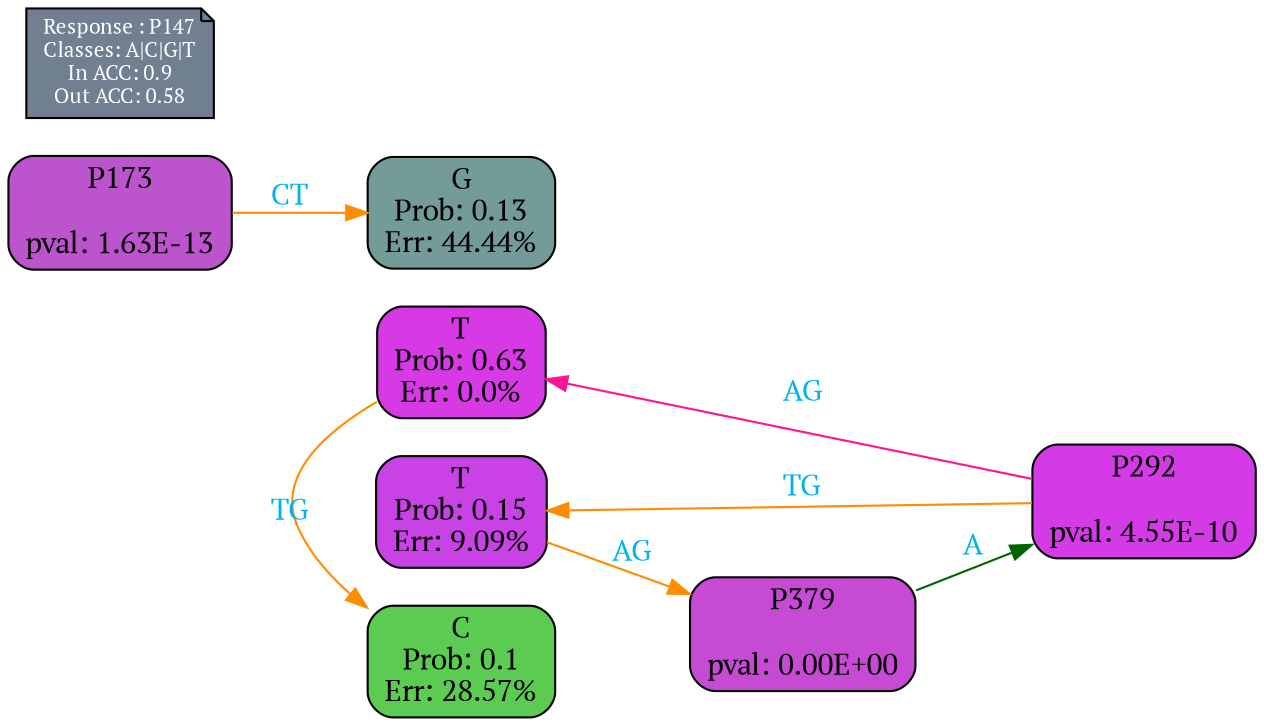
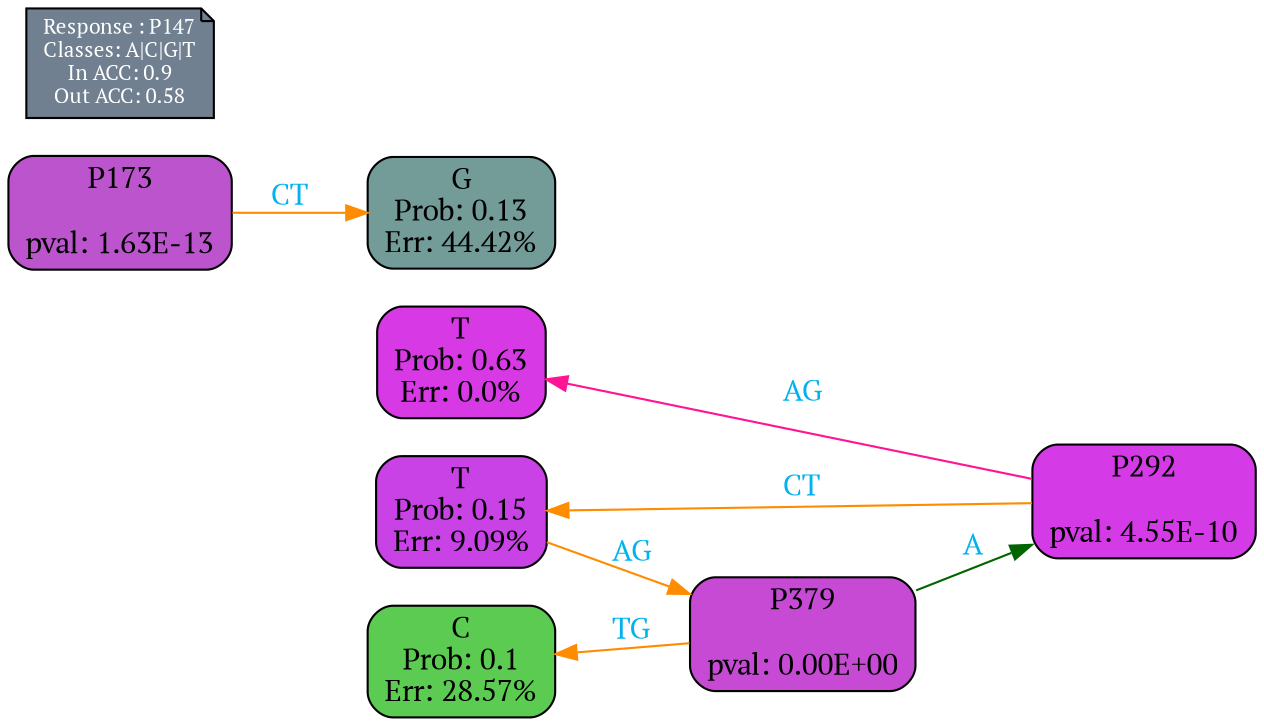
node "G Prob: 0.13 Err: 44.44%": label "G Prob: 0.13 Err: 44.44%" -> "G Prob: 0.13 Err: 44.42%"
edge "P292 pval: 4.55E-10" -> "T Prob: 0.15 Err: 9.09%": label "TG" -> "CT"
edge "T Prob: 0.63 Err: 0.0%" -> "C Prob: 0.1 Err: 28.57%": now "P379 pval: 0.00E+00" -> "C Prob: 0.1 Err: 28.57%"
